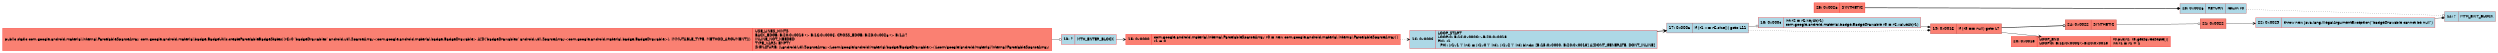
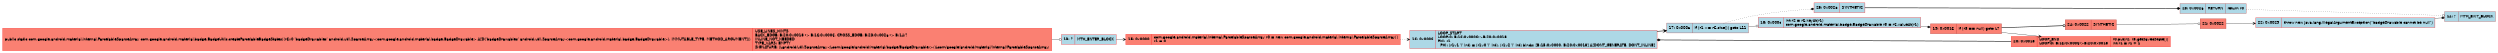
node "25: 0x002a": fillcolor salmon -> lightblue
edge "17: 0x000a" -> "19: 0x0016": now "17: 0x000a" -> "25: 0x002a"
edge "20: 0x0018" -> "16: 0x0006": added
